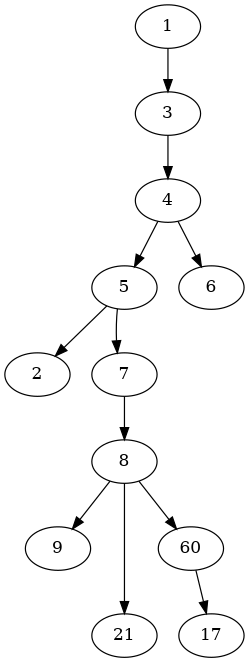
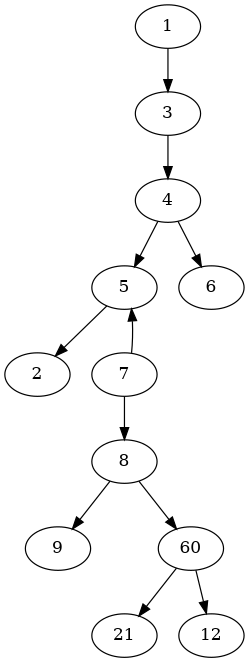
edge "5" -> "7": reversed
edge "8" -> "21": now "60" -> "21"
node "17": label "17" -> "12"
